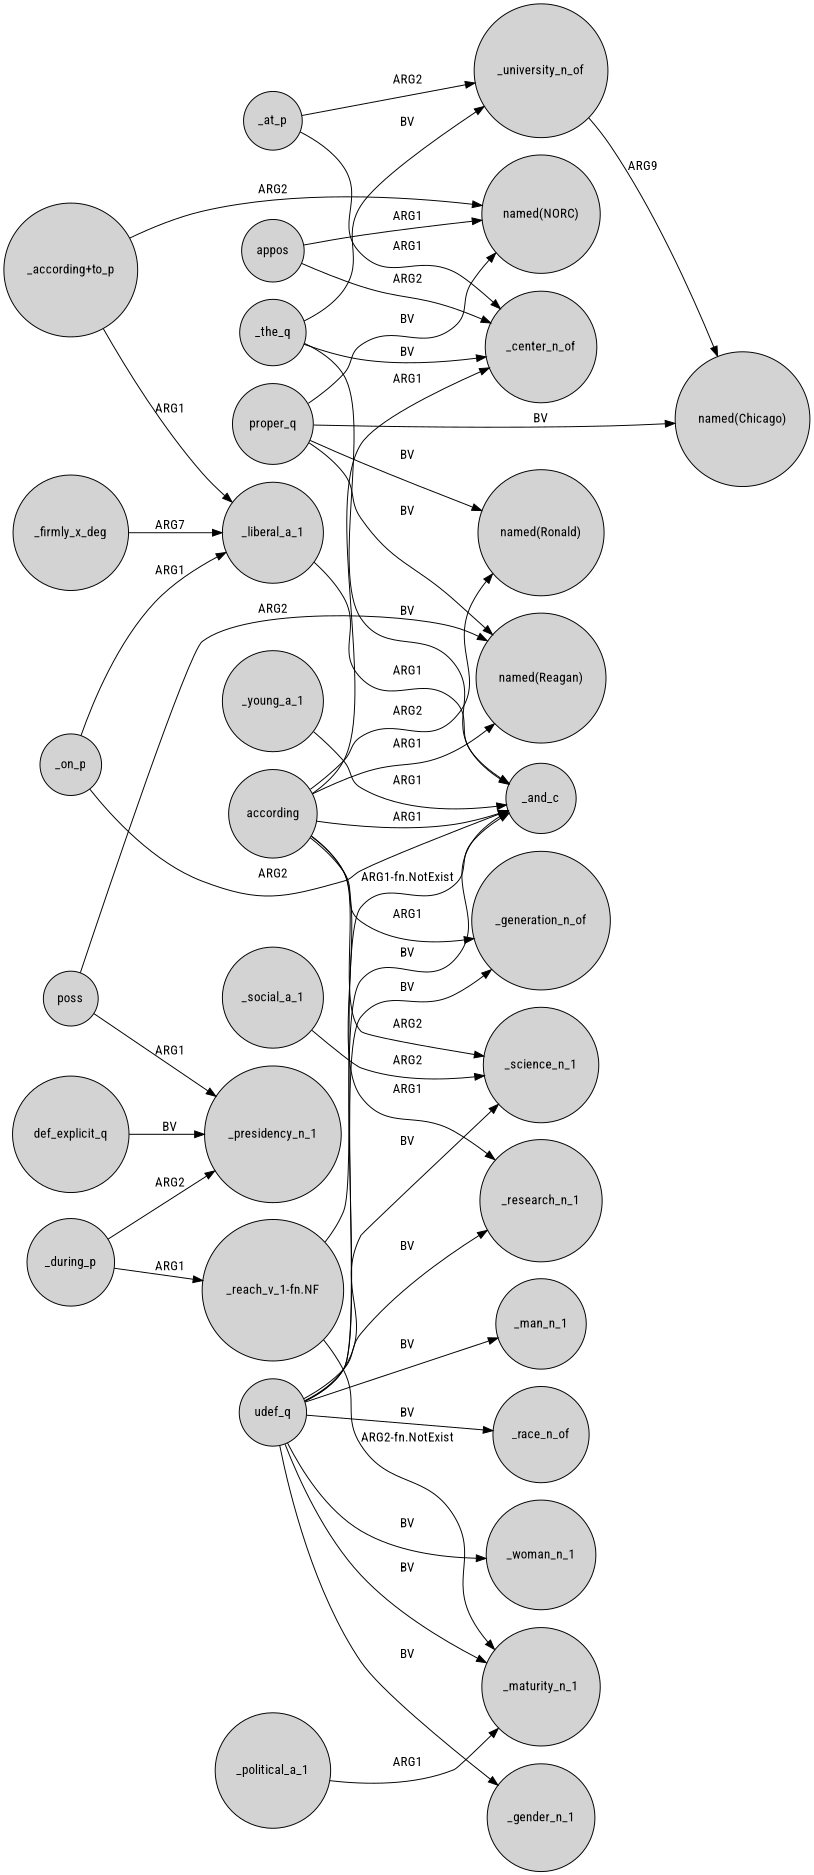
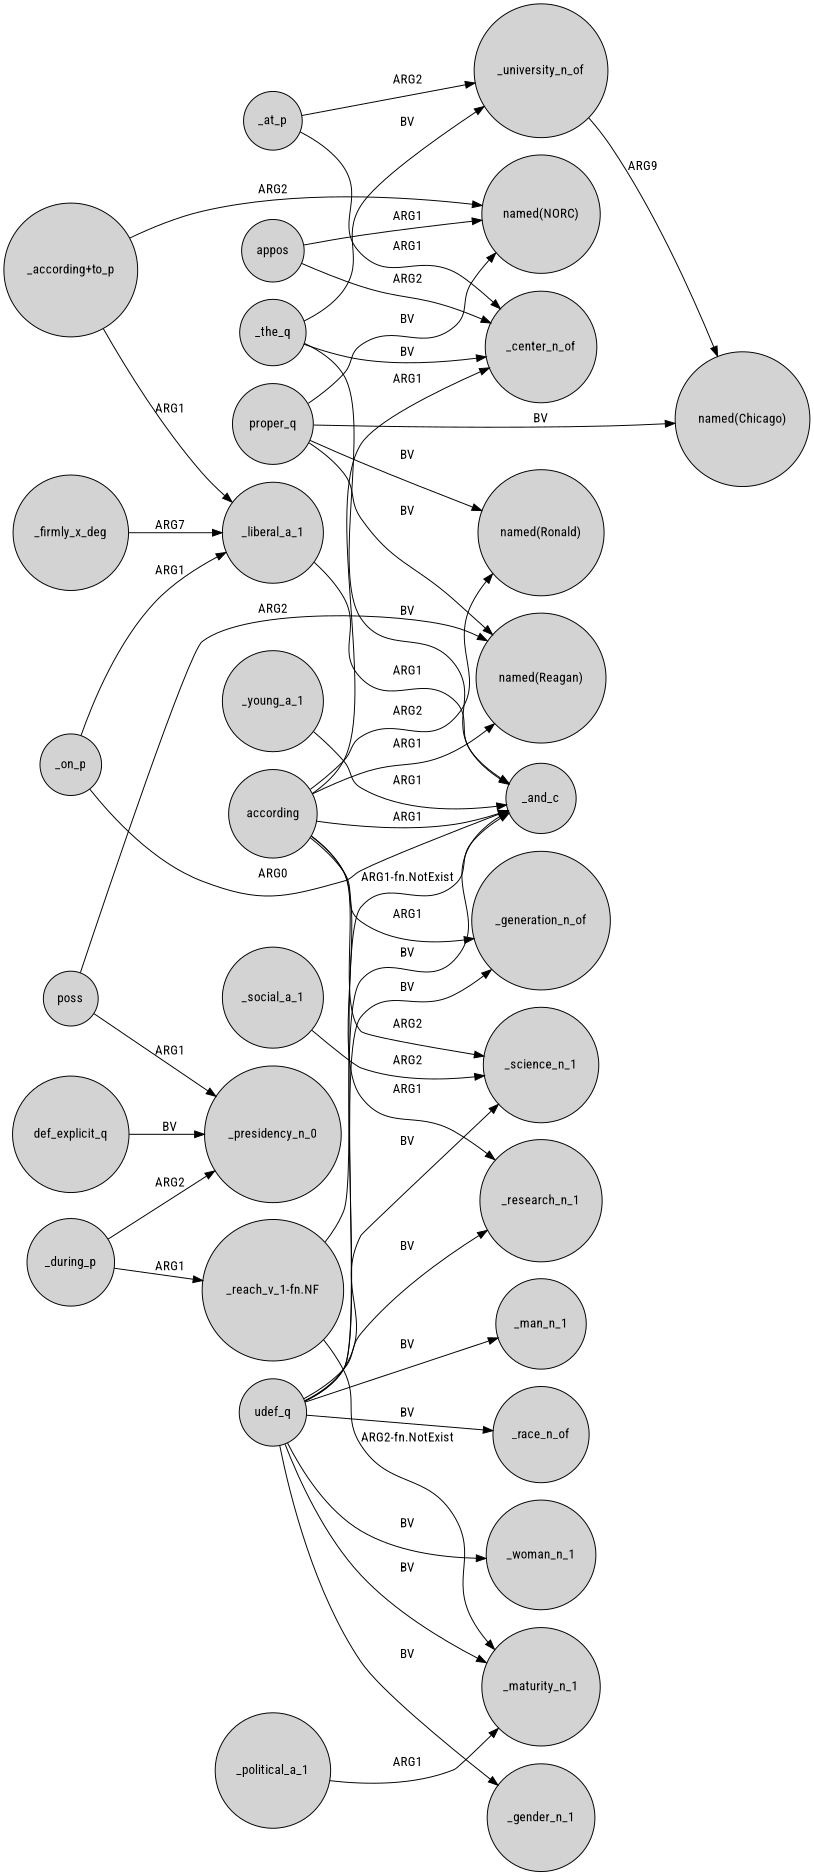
edge "_on_p" -> "_and_c": label "ARG2" -> "ARG0"
node "_presidency_n_1": label "_presidency_n_1" -> "_presidency_n_0"
